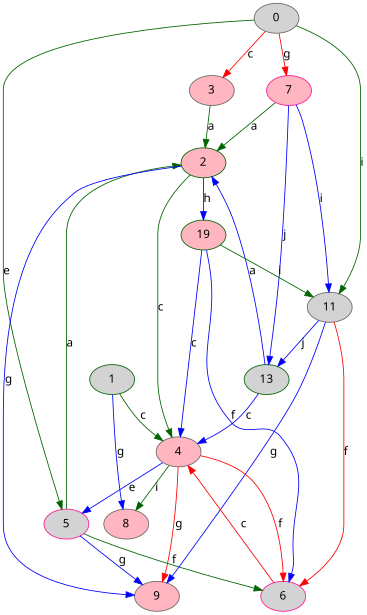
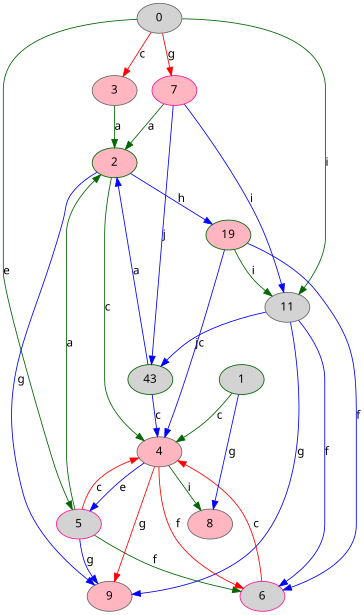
node "13": label "13" -> "43"
edge "11" -> "6": color red -> blue
edge "5" -> "4": added, label "c"
